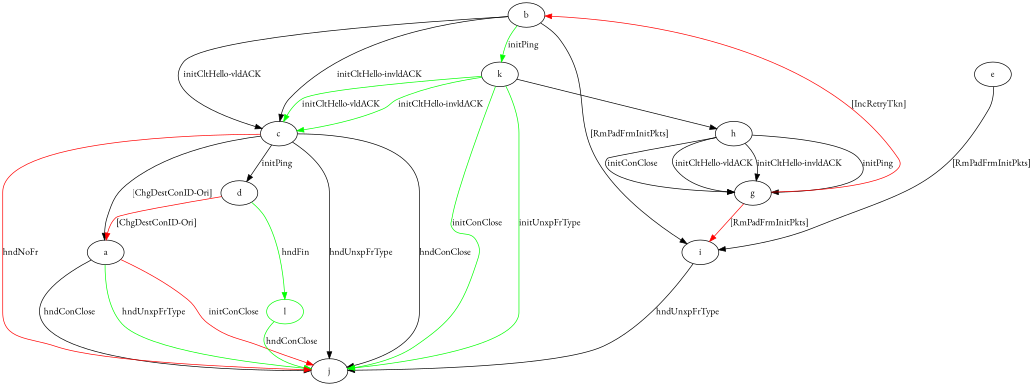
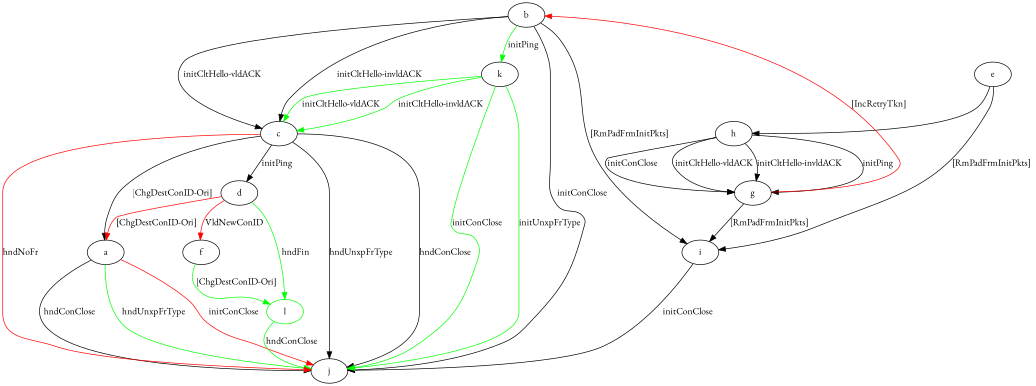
edge "k" -> "h": now "e" -> "h"
edge "g" -> "i": color red -> black
node "f": added
edge "b" -> "j": added, label "initConClose"
edge "i" -> "j": label "hndUnxpFrType " -> "initConClose "
